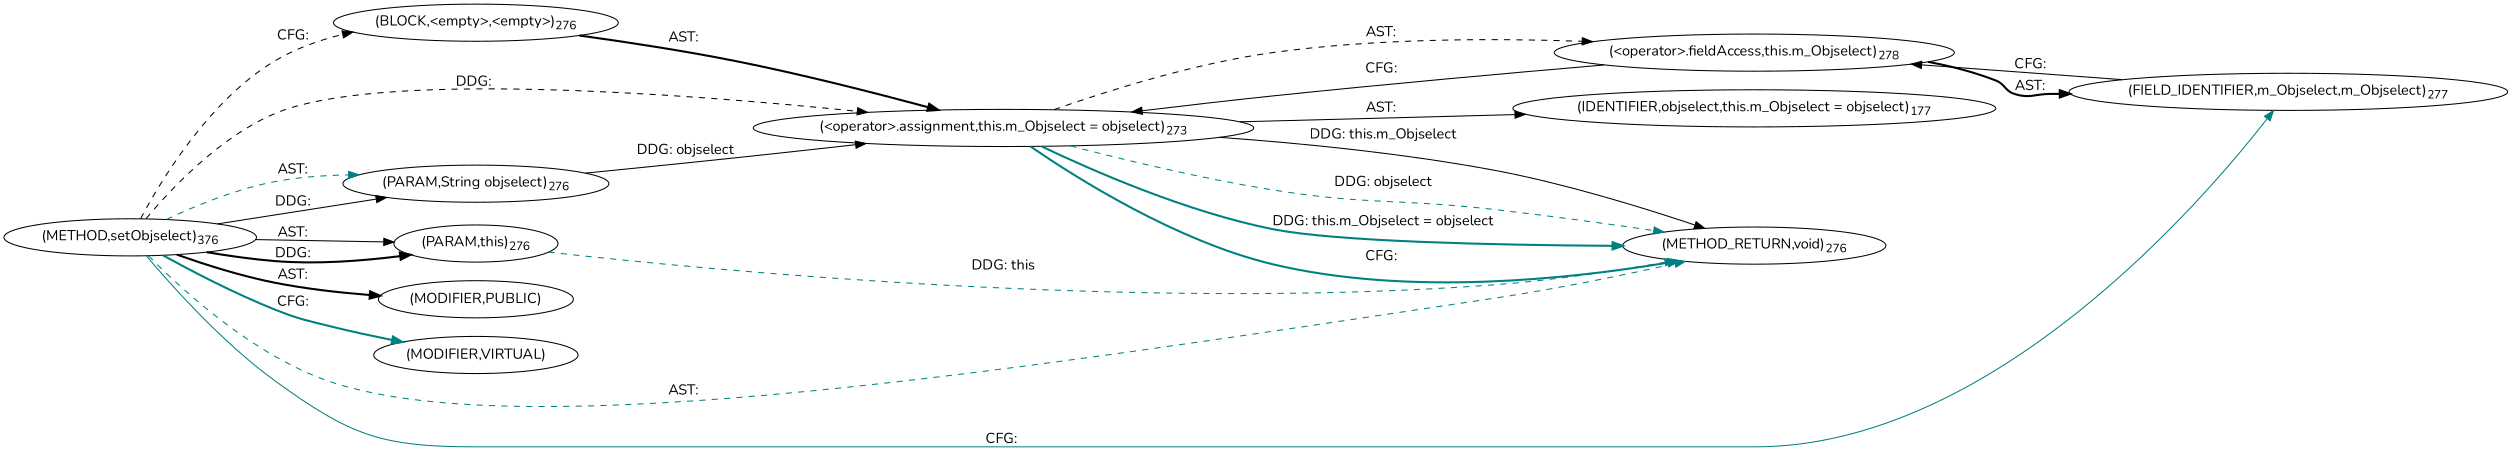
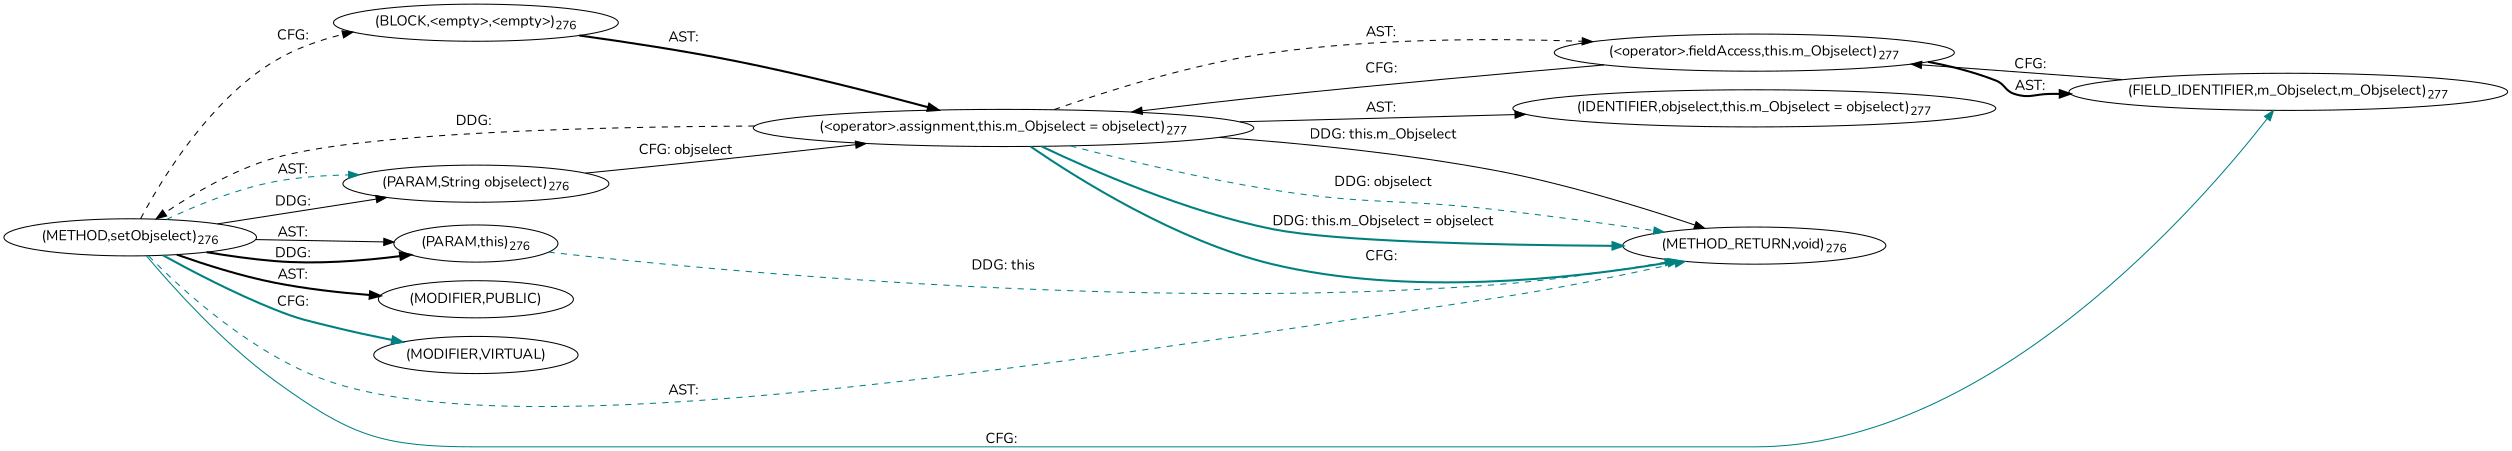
node "(<operator>.fieldAccess,this.m_Objselect)": text "278" -> "277"
edge "(METHOD,setObjselect)" -> "(<operator>.assignment,this.m_Objselect = objselect)": reversed
node "(IDENTIFIER,objselect,this.m_Objselect = objselect)": text "177" -> "277"
node "(<operator>.assignment,this.m_Objselect = objselect)": text "273" -> "277"
edge "(PARAM,String objselect)" -> "(<operator>.assignment,this.m_Objselect = objselect)": label "DDG: objselect" -> "CFG: objselect"
node "(METHOD,setObjselect)": text "376" -> "276"
